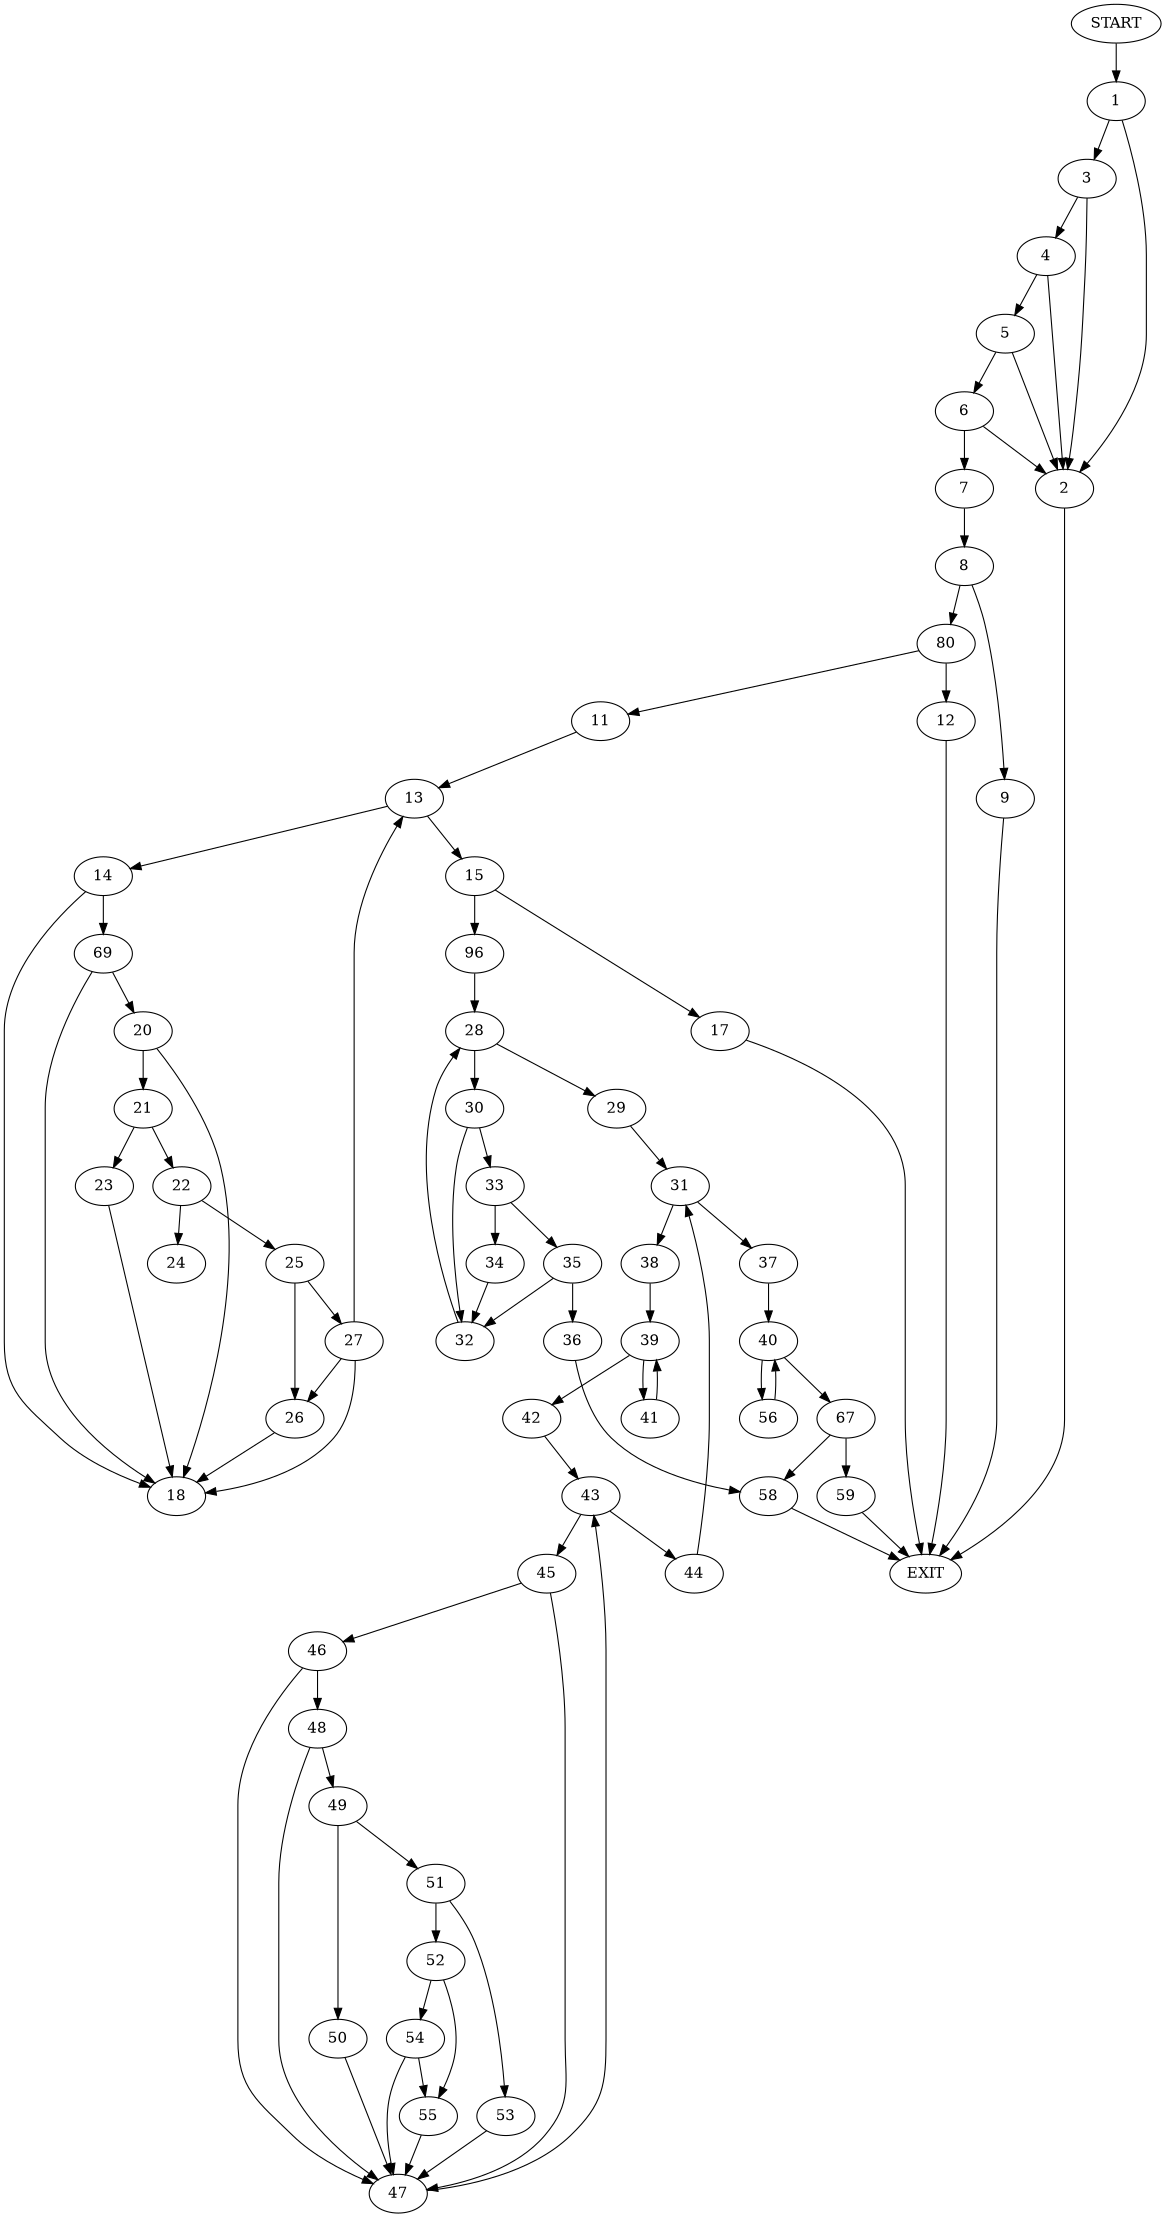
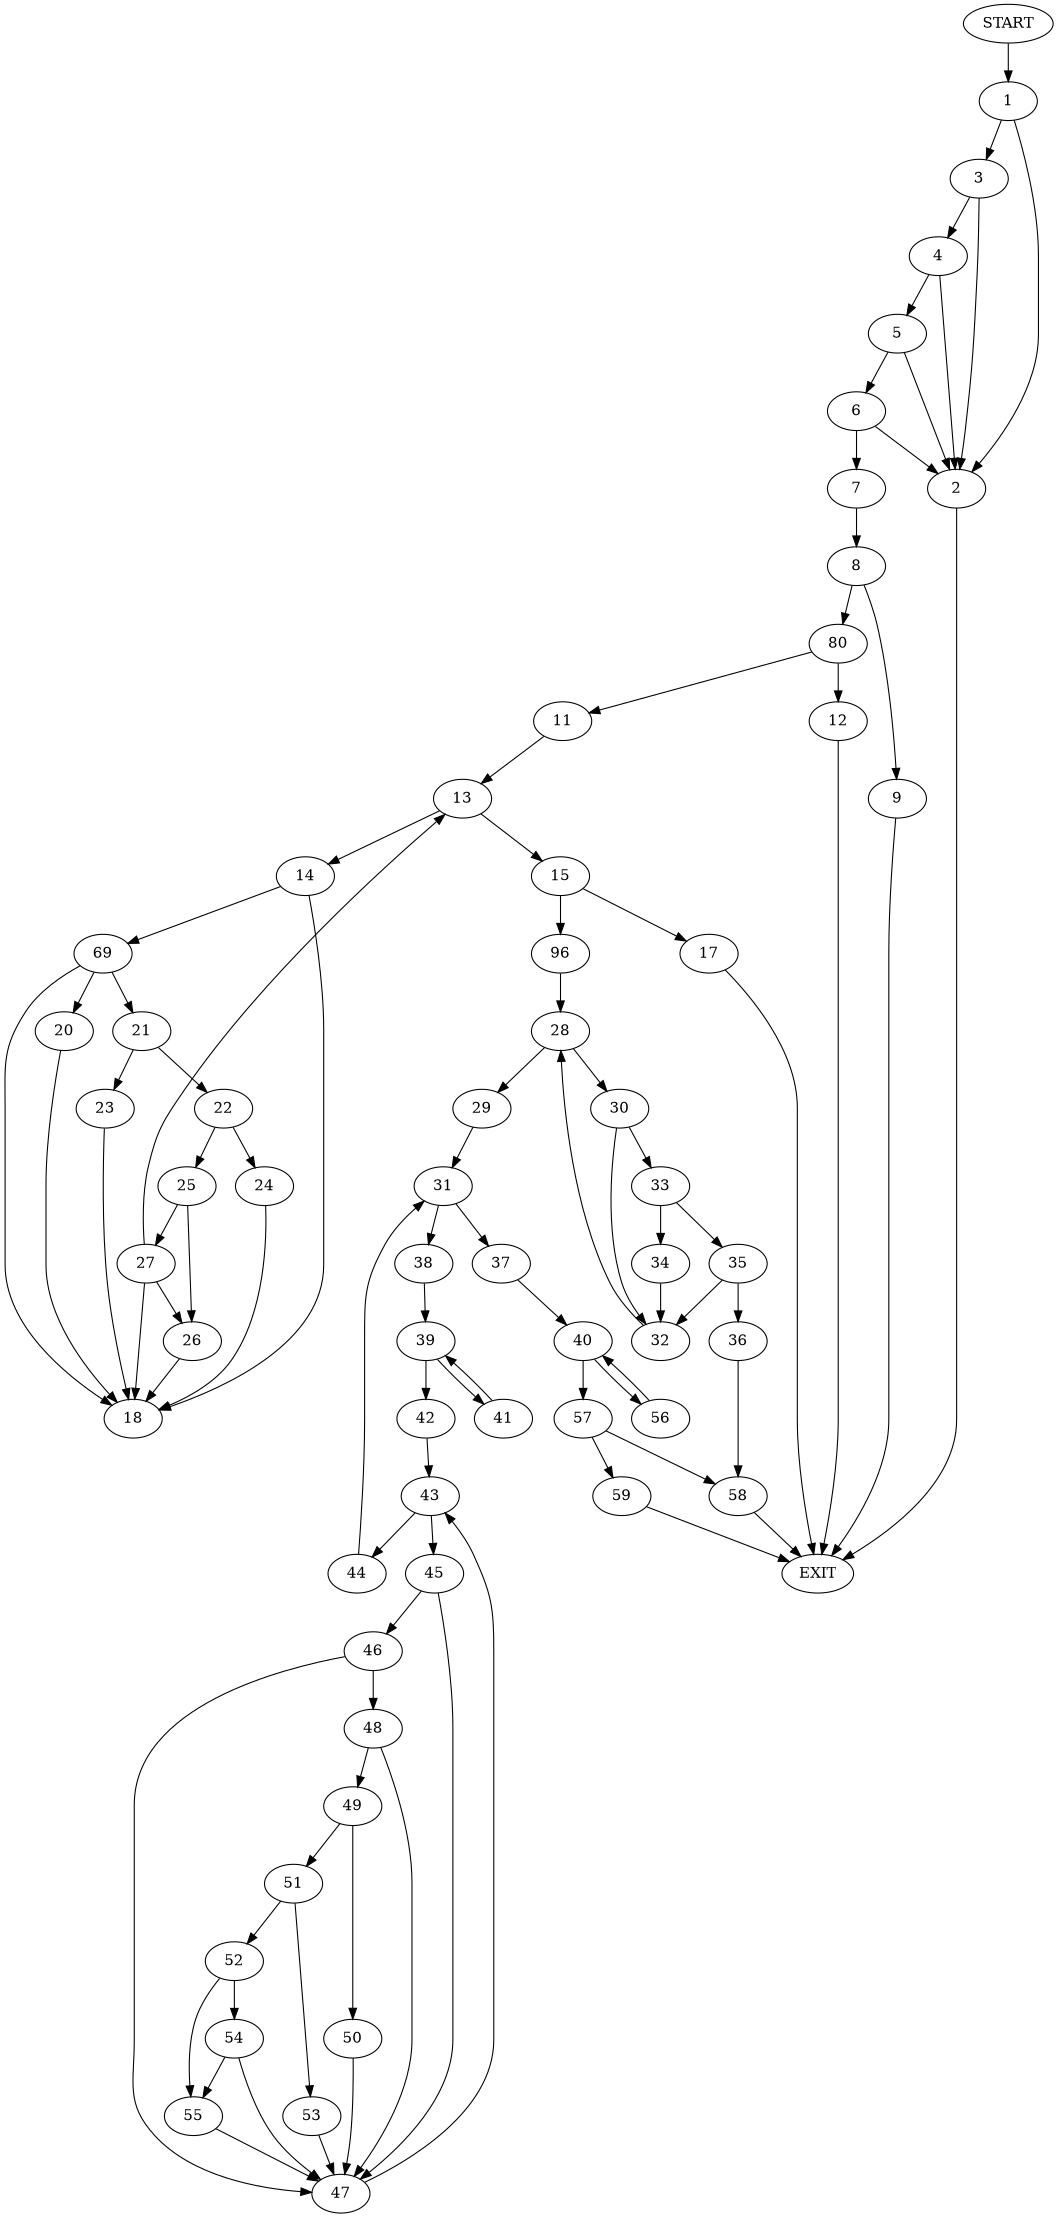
edge "20" -> "21": now "69" -> "21"
edge "24" -> "18": added
node "67": label "67" -> "57"
